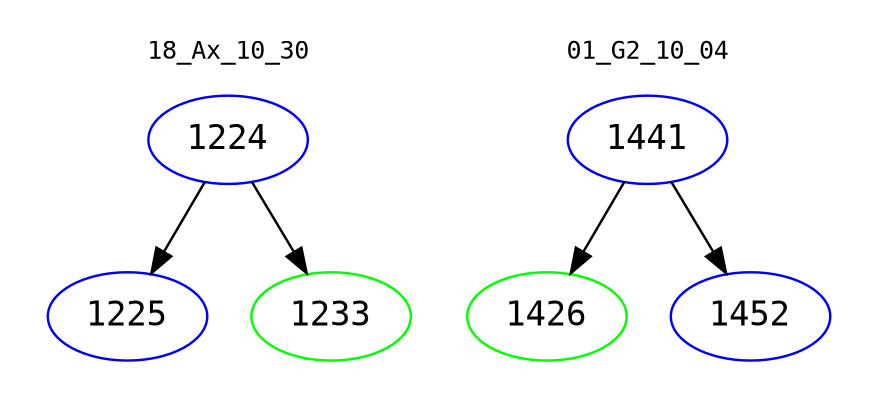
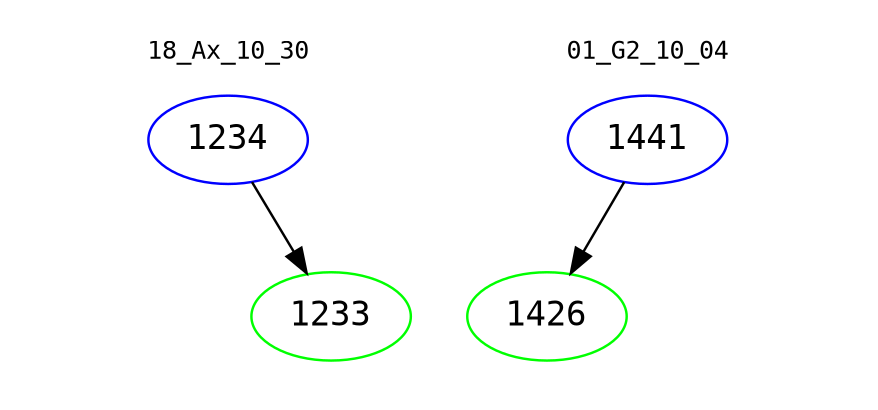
node "1224": label "1224" -> "1234"
node "1225": removed
node "1452": removed
